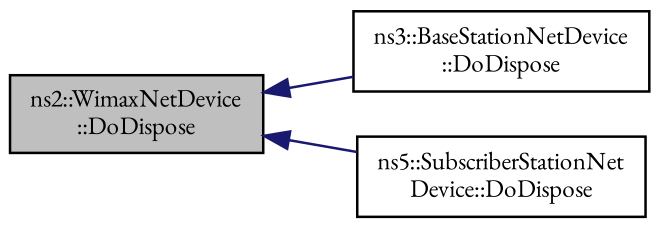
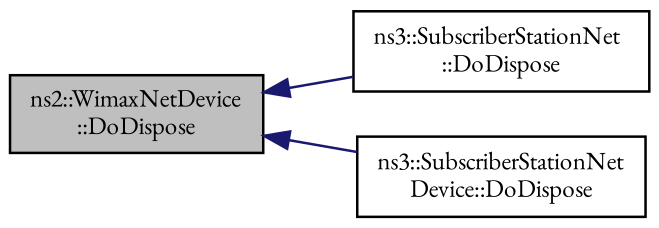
node "ns3::BaseStationNetDevice ::DoDispose": label "ns3::BaseStationNetDevice ::DoDispose" -> "ns3::SubscriberStationNet ::DoDispose"
node "ns5::SubscriberStationNet Device::DoDispose": label "ns5::SubscriberStationNet Device::DoDispose" -> "ns3::SubscriberStationNet Device::DoDispose"
